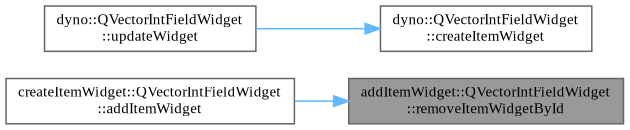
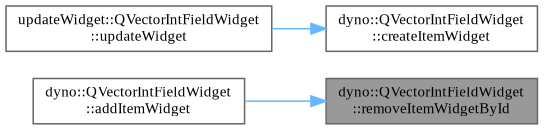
node "dyno::QVectorIntFieldWidget ::updateWidget": label "dyno::QVectorIntFieldWidget ::updateWidget" -> "updateWidget::QVectorIntFieldWidget ::updateWidget"
node "createItemWidget::QVectorIntFieldWidget ::addItemWidget": label "createItemWidget::QVectorIntFieldWidget ::addItemWidget" -> "dyno::QVectorIntFieldWidget ::addItemWidget"
node "addItemWidget::QVectorIntFieldWidget ::removeItemWidgetById": label "addItemWidget::QVectorIntFieldWidget ::removeItemWidgetById" -> "dyno::QVectorIntFieldWidget ::removeItemWidgetById"
